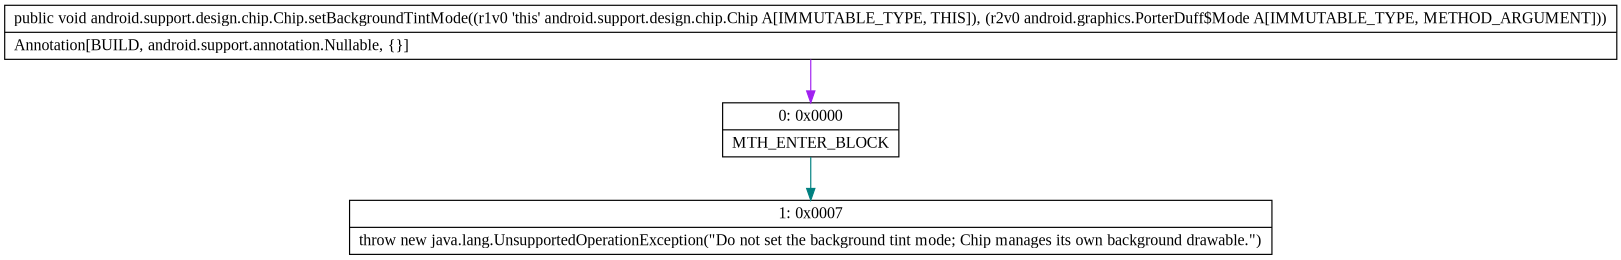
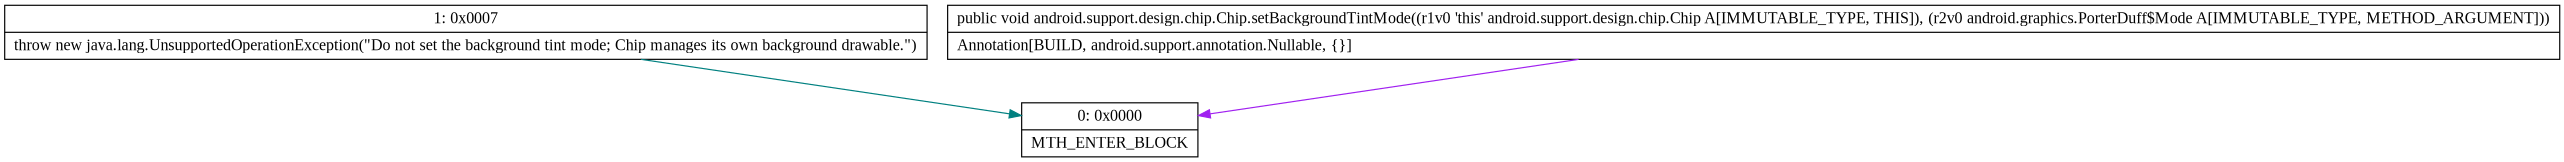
edge "0: 0x0000" -> "1: 0x0007": reversed
